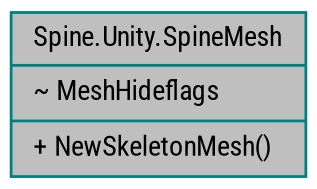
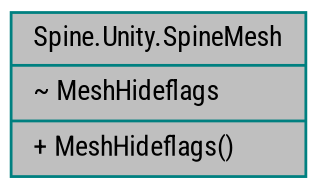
node "Spine.Unity.SpineMesh": text "+ NewSkeletonMesh()" -> "+ MeshHideflags()"
